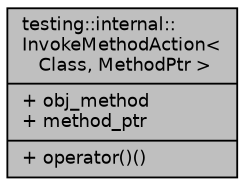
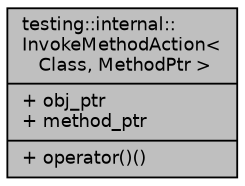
node "testing::internal::": text "+ obj_method" -> "+ obj_ptr"
